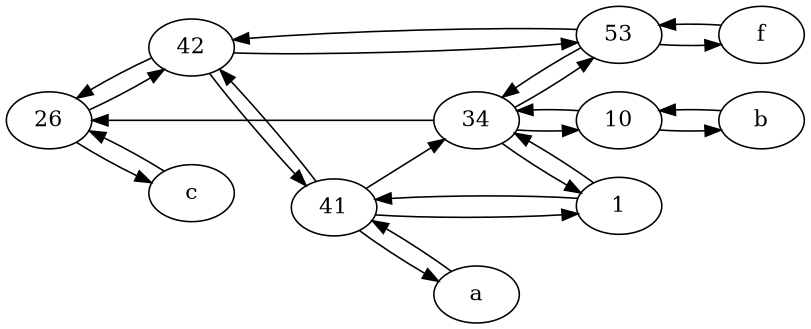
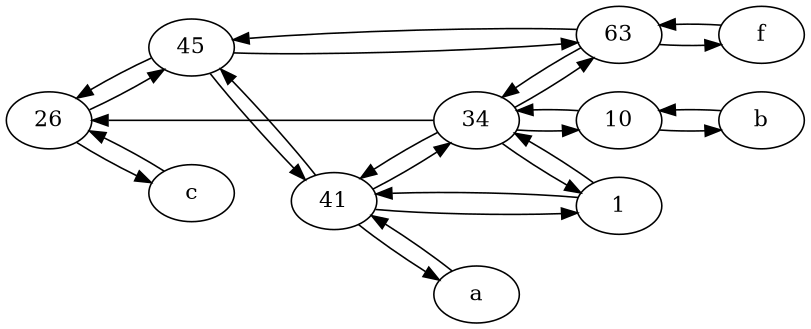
node "53": label "53" -> "63"
node "42": label "42" -> "45"
edge "34" -> "41": added
